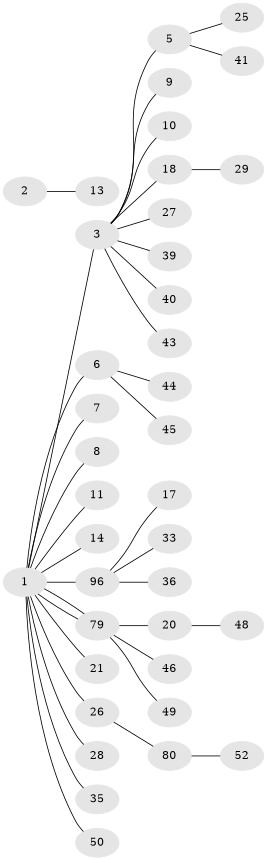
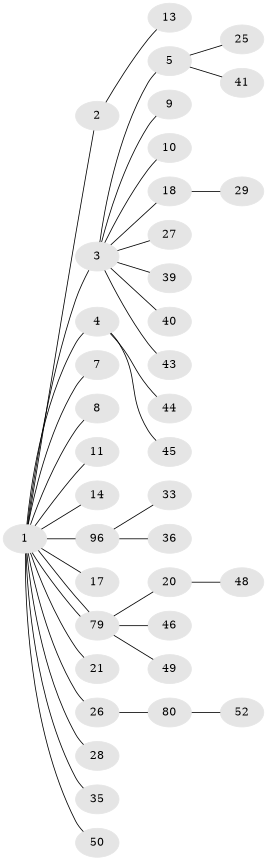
edge "2" -- "1": added
node "6": label "6" -> "4"
edge "17" -- "96": now "17" -- "1"
